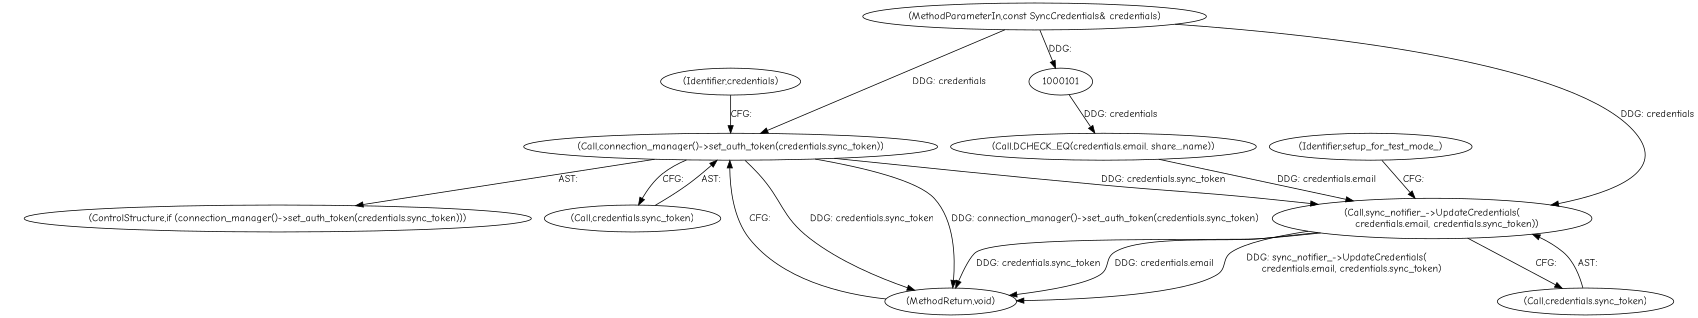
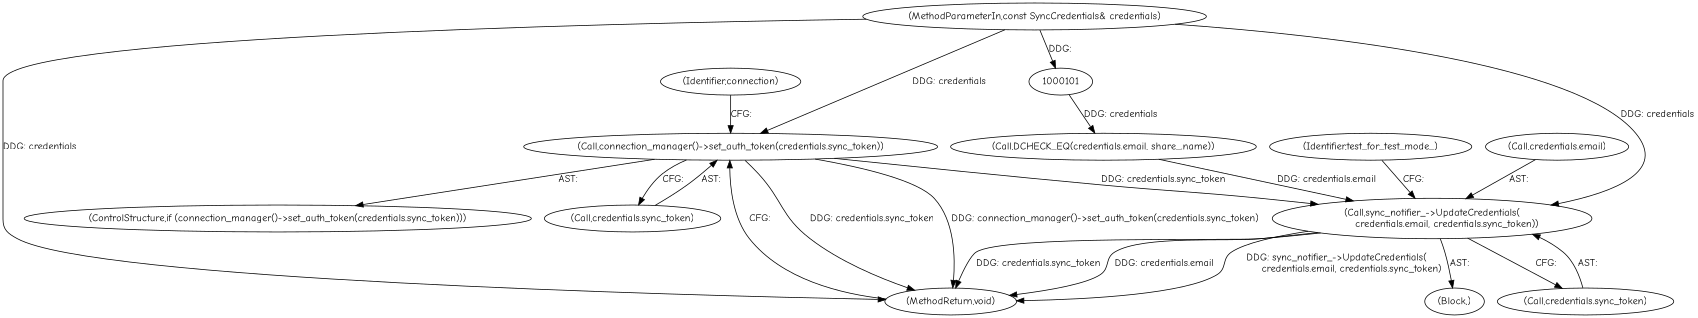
node "(Identifier,credentials)": label "(Identifier,credentials)" -> "(Identifier,connection)"
node "(Identifier,setup_for_test_mode_)": label "(Identifier,setup_for_test_mode_)" -> "(Identifier,test_for_test_mode_)"
node "(Call,credentials.email)": added
edge "(MethodParameterIn,const SyncCredentials& credentials)" -> "(MethodReturn,void)": added, label "DDG: credentials"
node "(Block,)": added
